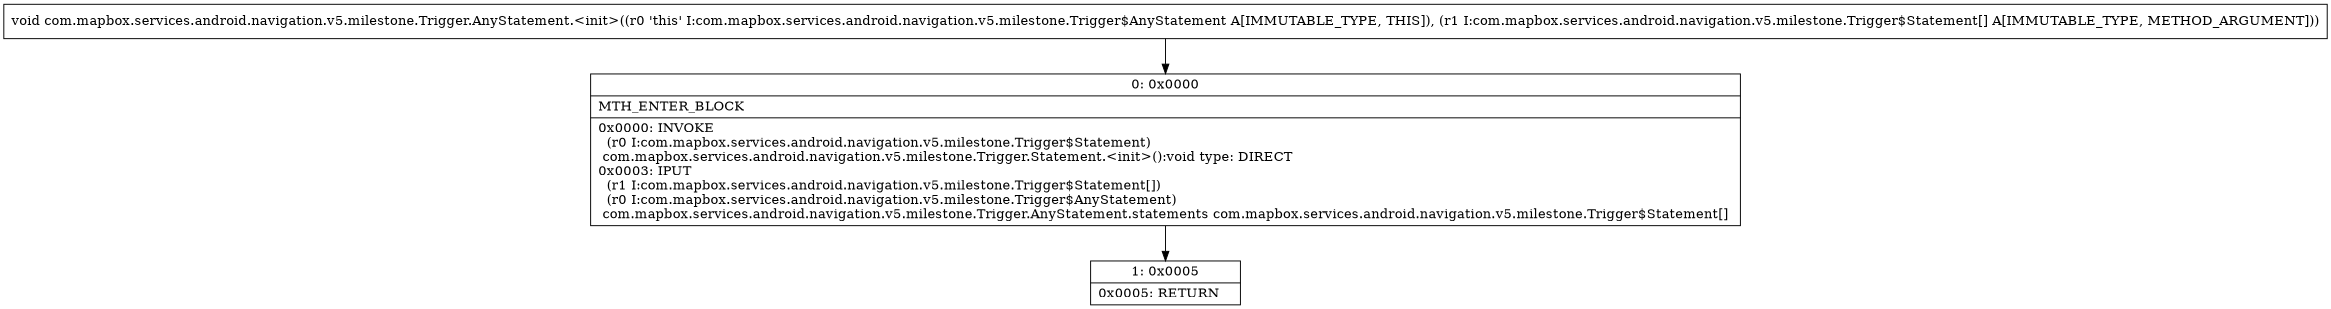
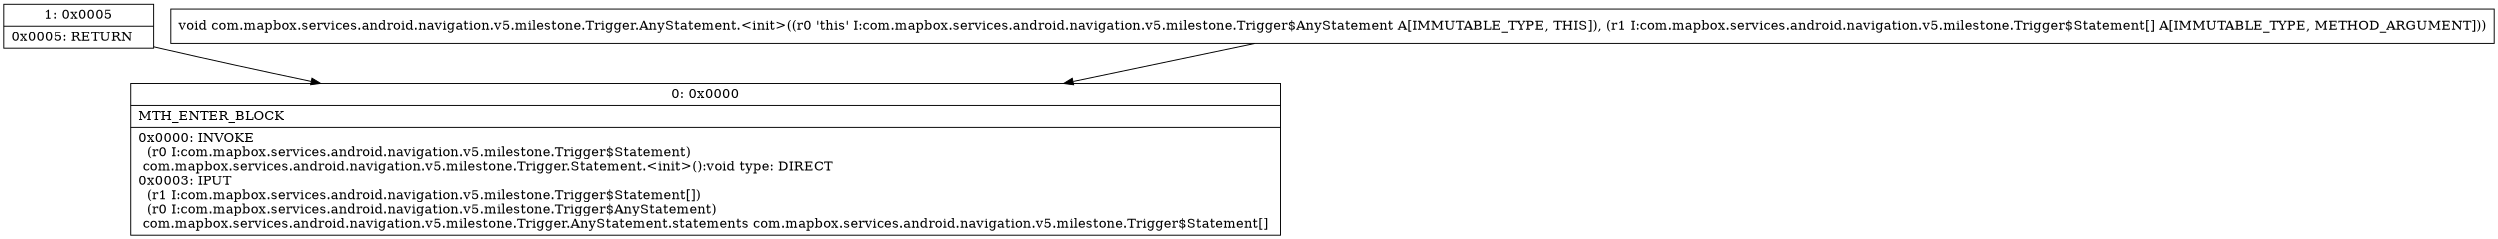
edge "0: 0x0000" -> "1: 0x0005": reversed
